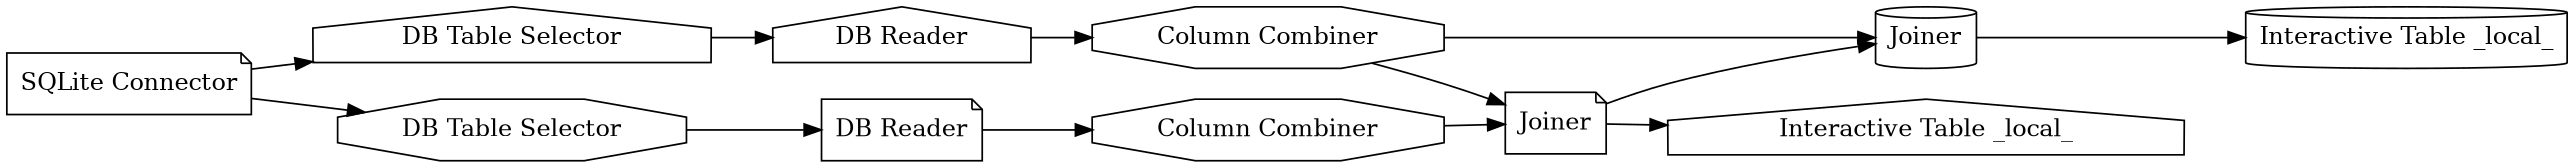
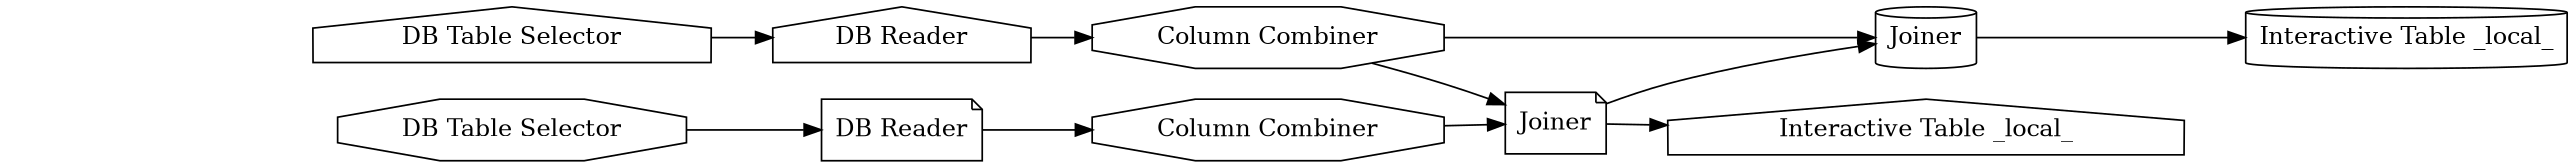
node "SQLite Connector": removed
